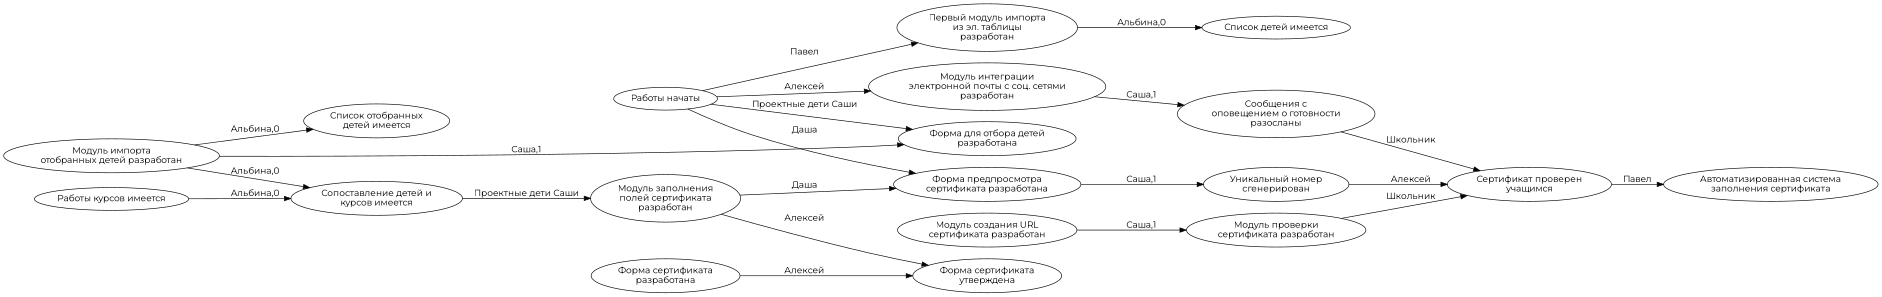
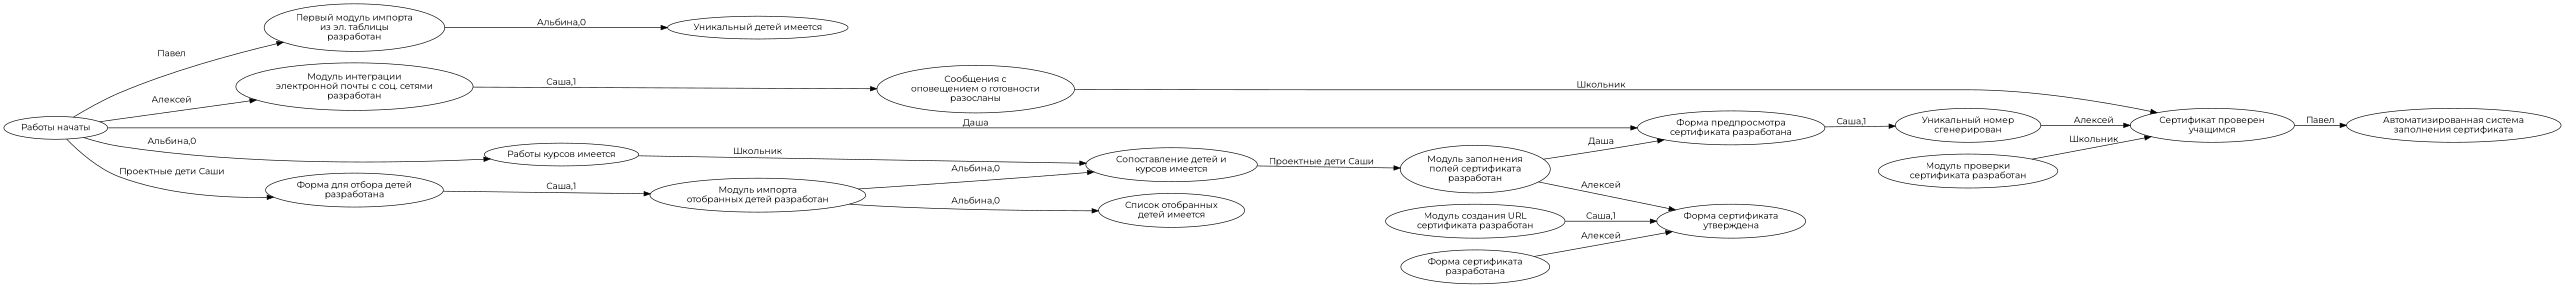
node "Список детей имеется": label "Список детей имеется" -> "Уникальный детей имеется"
edge "Модуль импорта отобранных детей разработан" -> "Форма для отбора детей разработана": reversed
edge "Работы начаты" -> "Работы курсов имеется": added, label "Альбина,0"
edge "Работы курсов имеется" -> "Сопоставление детей и курсов имеется": label "Альбина,0" -> "Школьник"
edge "Модуль создания URL сертификата разработан" -> "Модуль проверки сертификата разработан": now "Модуль создания URL сертификата разработан" -> "Форма сертификата утверждена"
